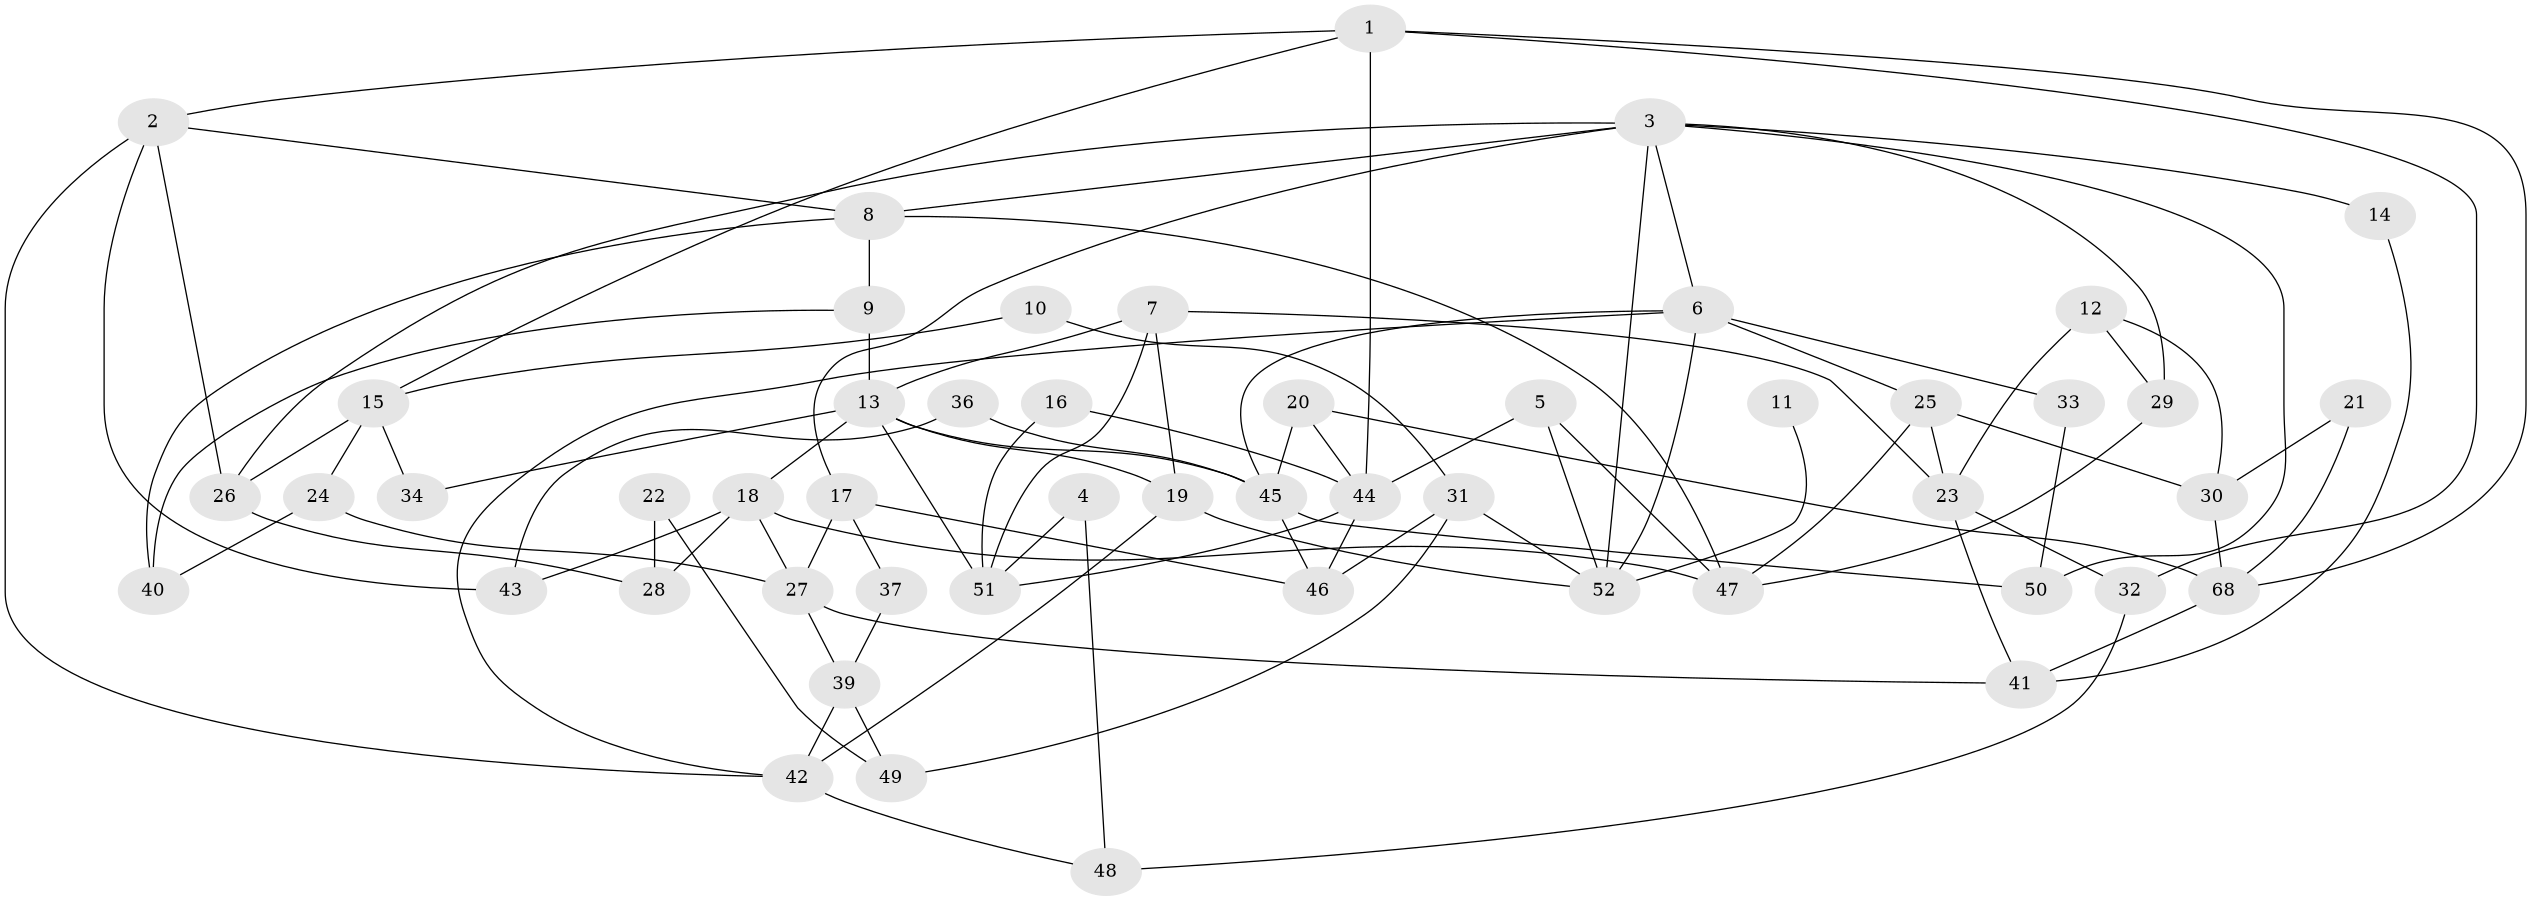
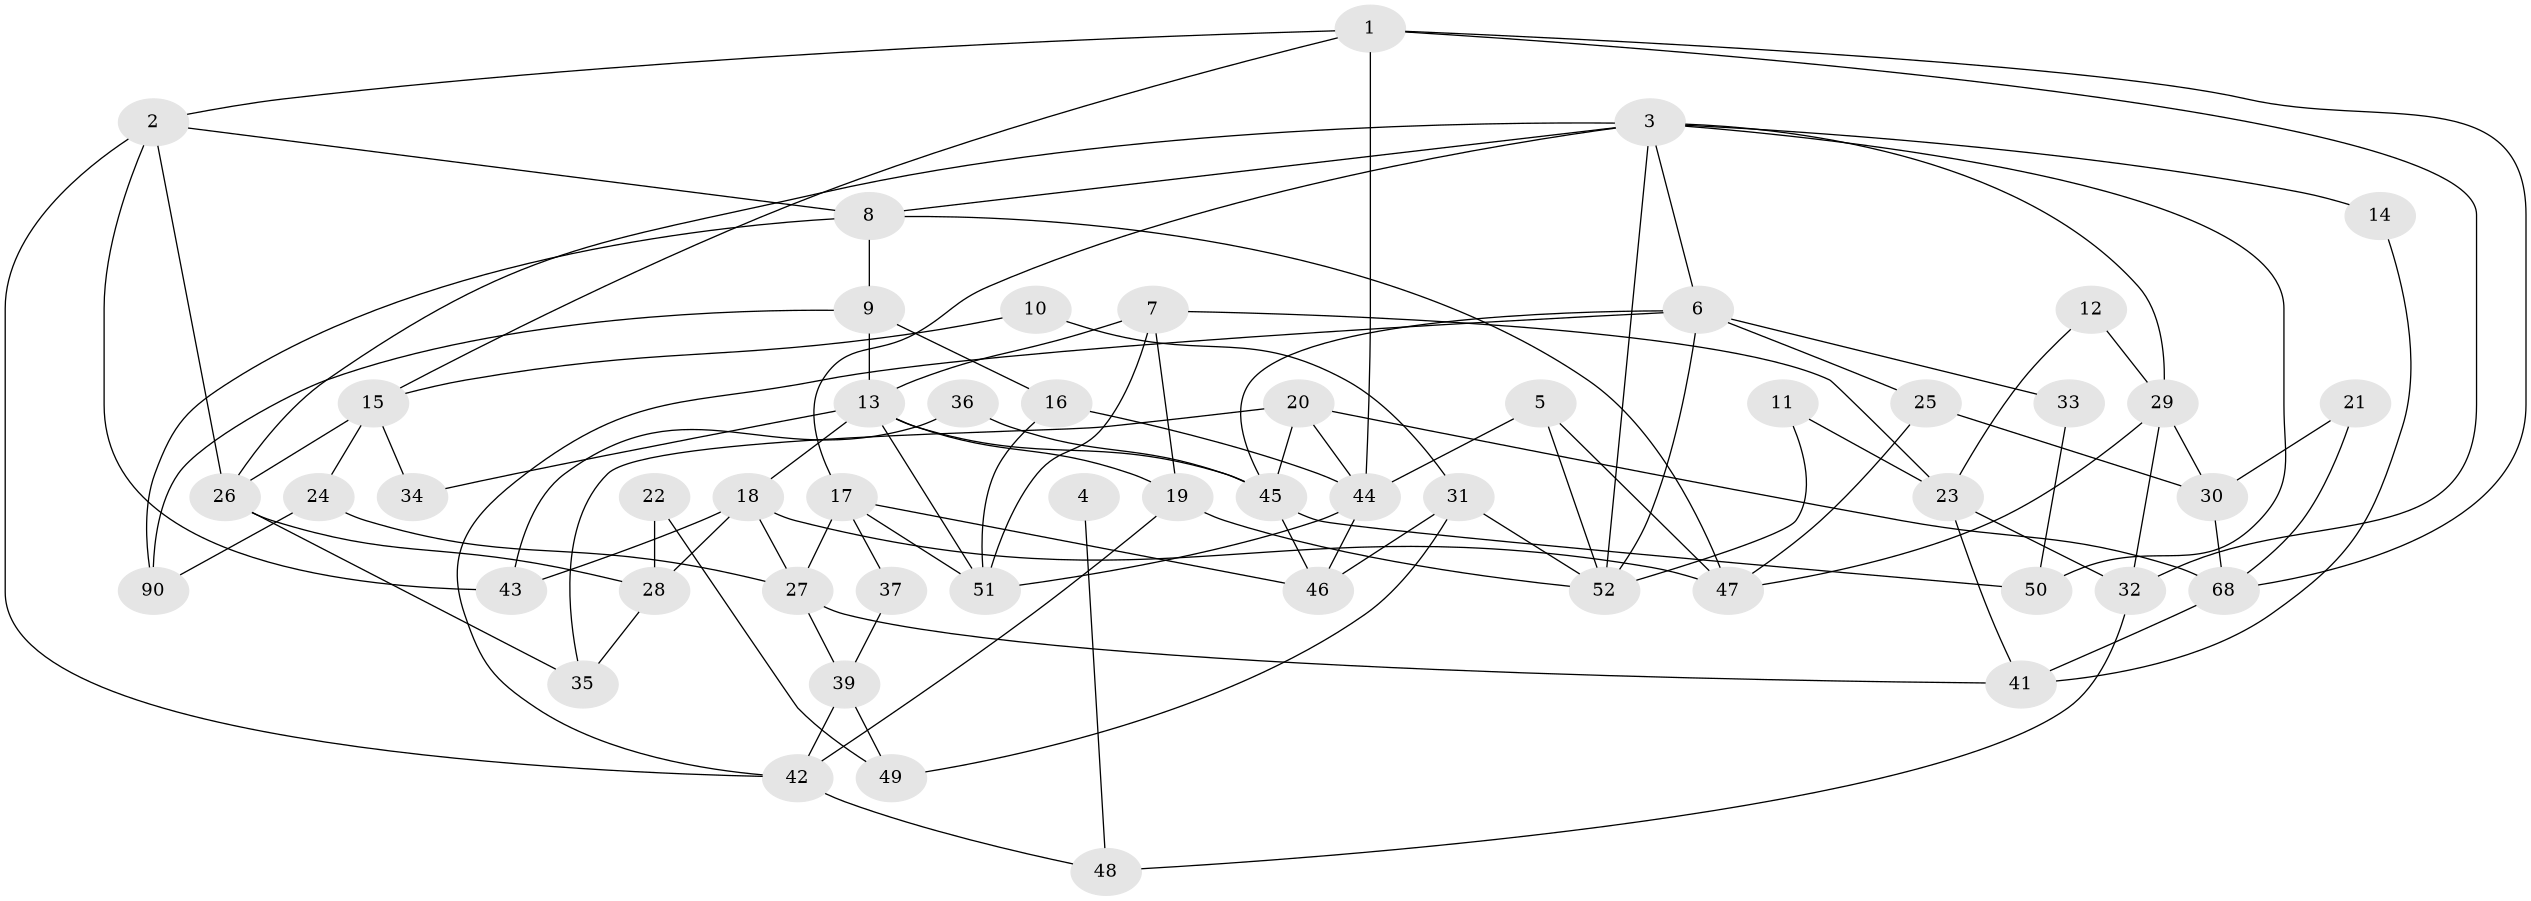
edge "9" -- "16": added
edge "12" -- "30": now "29" -- "30"
edge "25" -- "23": now "11" -- "23"
edge "29" -- "32": added
edge "4" -- "51": now "17" -- "51"
node "40": label "40" -> "90"
node "35": added
